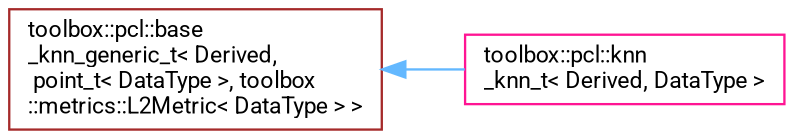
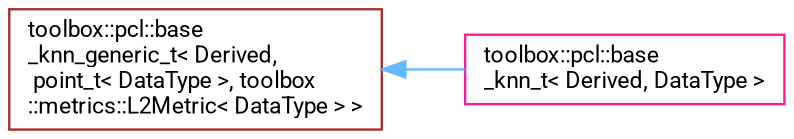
node "toolbox::pcl::knn _knn_t< Derived, DataType >": label "toolbox::pcl::knn _knn_t< Derived, DataType >" -> "toolbox::pcl::base _knn_t< Derived, DataType >"
